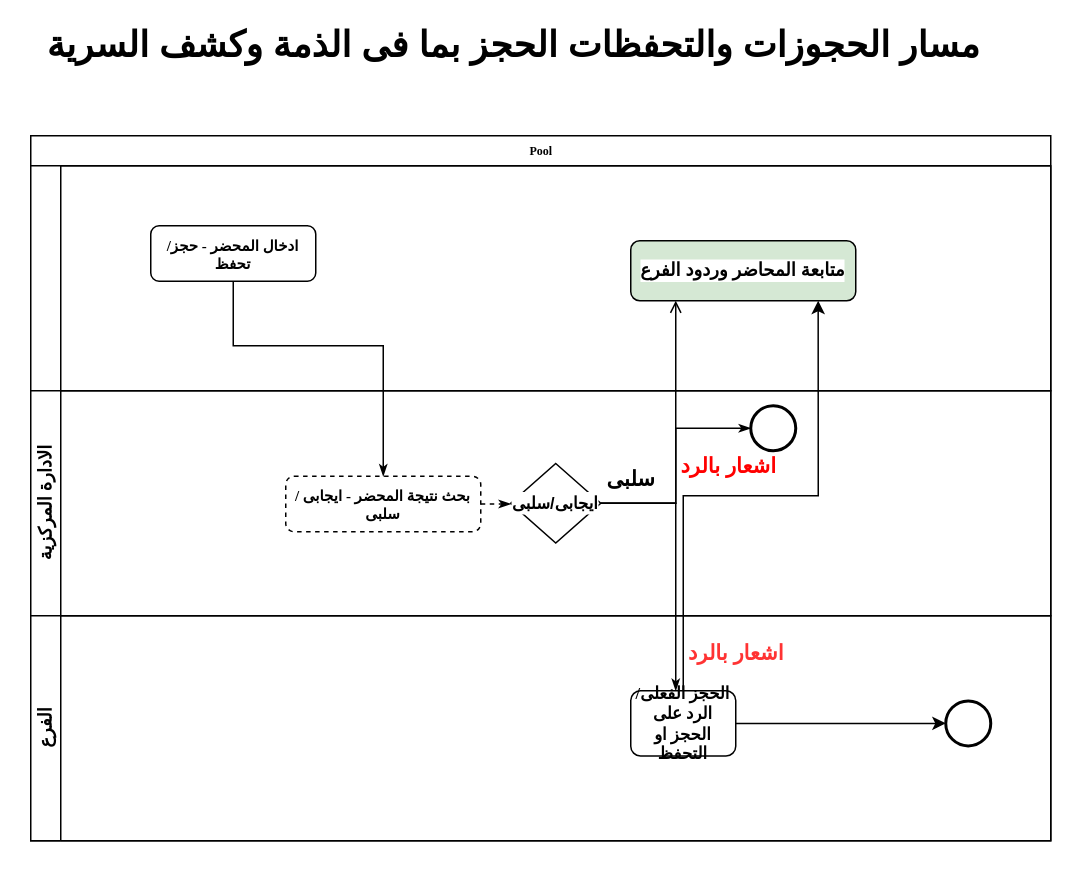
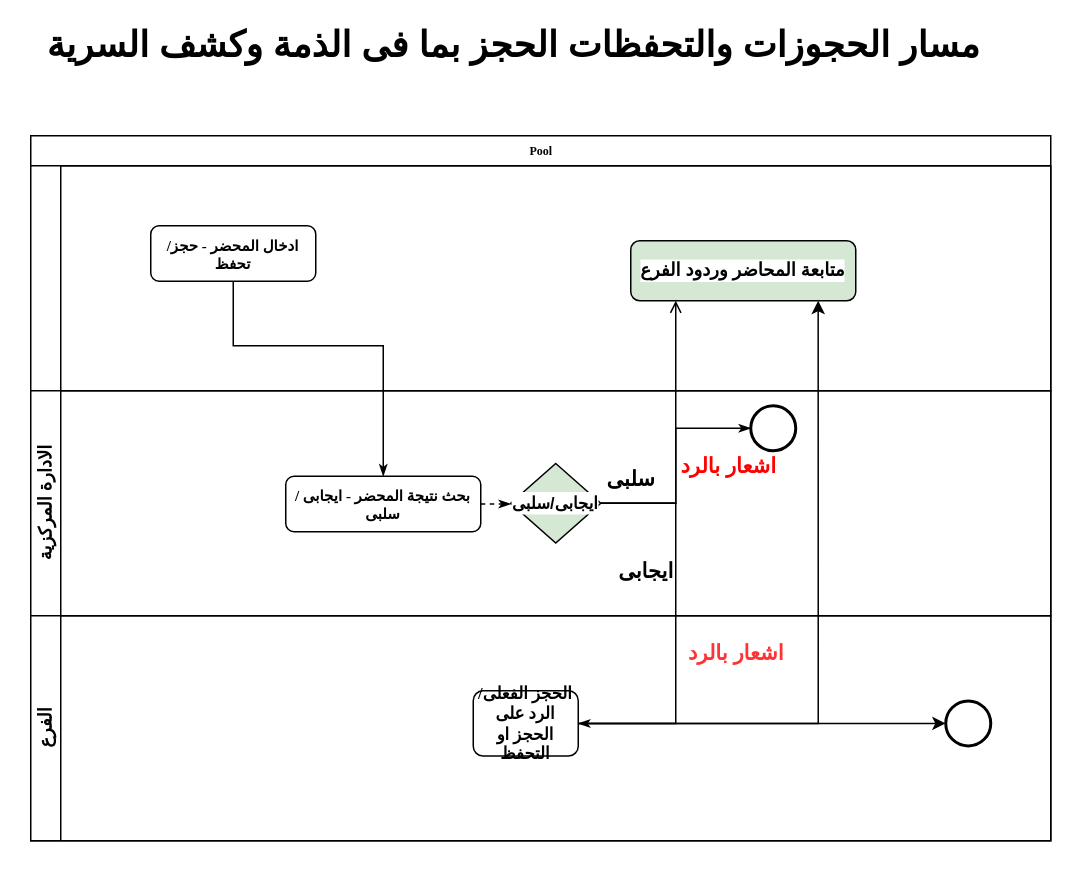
node "ايجابى/سلبى": fillcolor #ffffff -> #d5e8d4
node "بحث نتيجة المحضر - ايجابى /سلبى": style dashed -> solid
node "ايجابى": added
node "الحجز الفعلى/الرد على الحجز او التحفظ": moved (683, 723) -> (526, 723)
